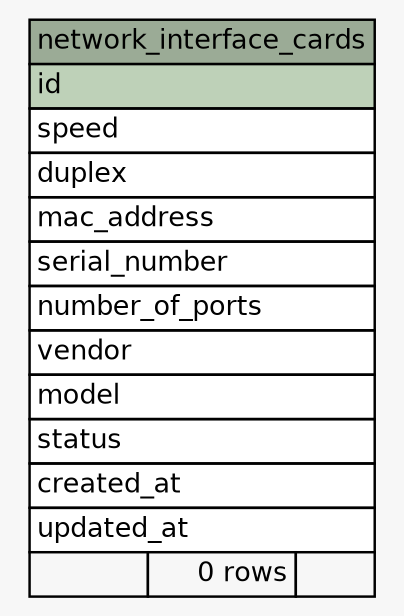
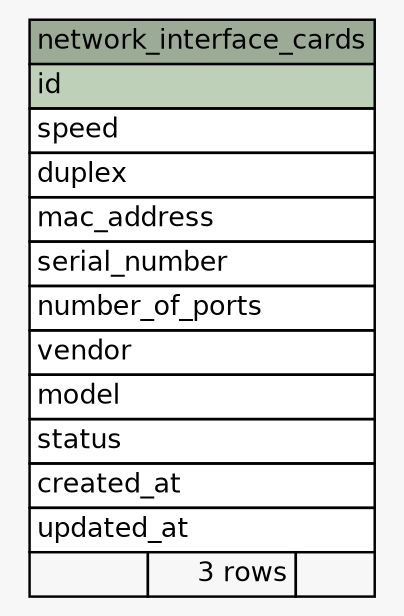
node "network_interface_cards": text "0 rows" -> "3 rows"
